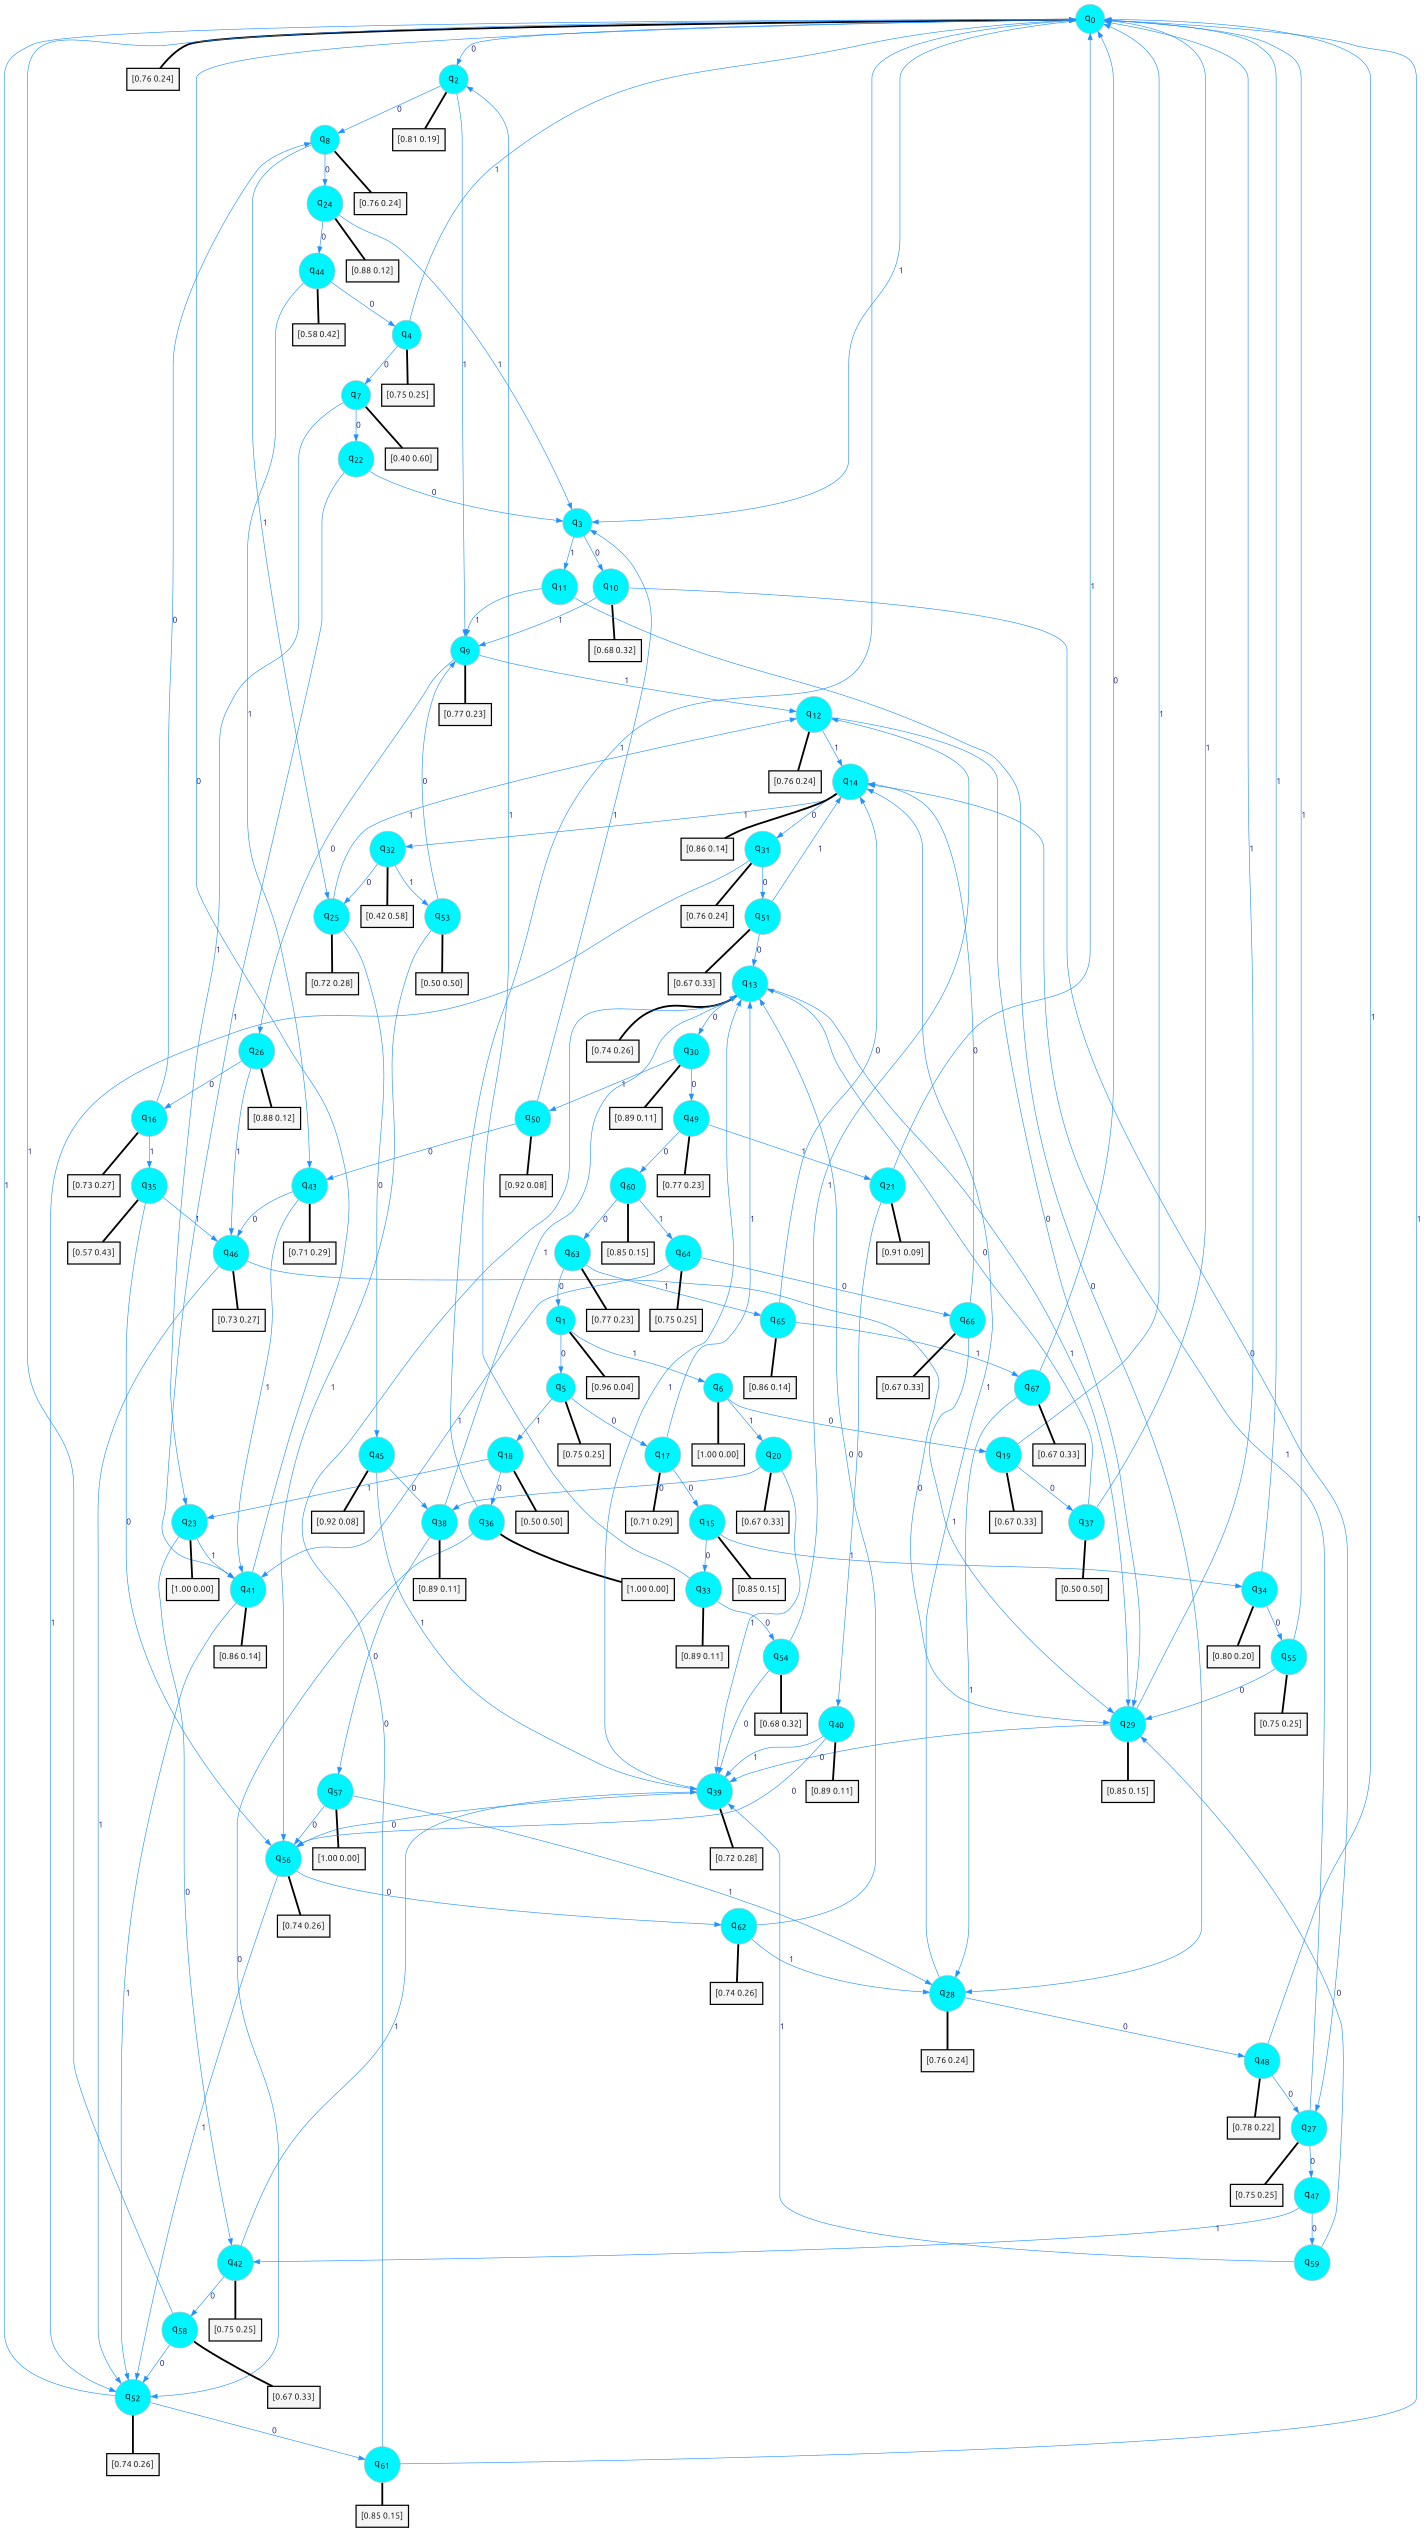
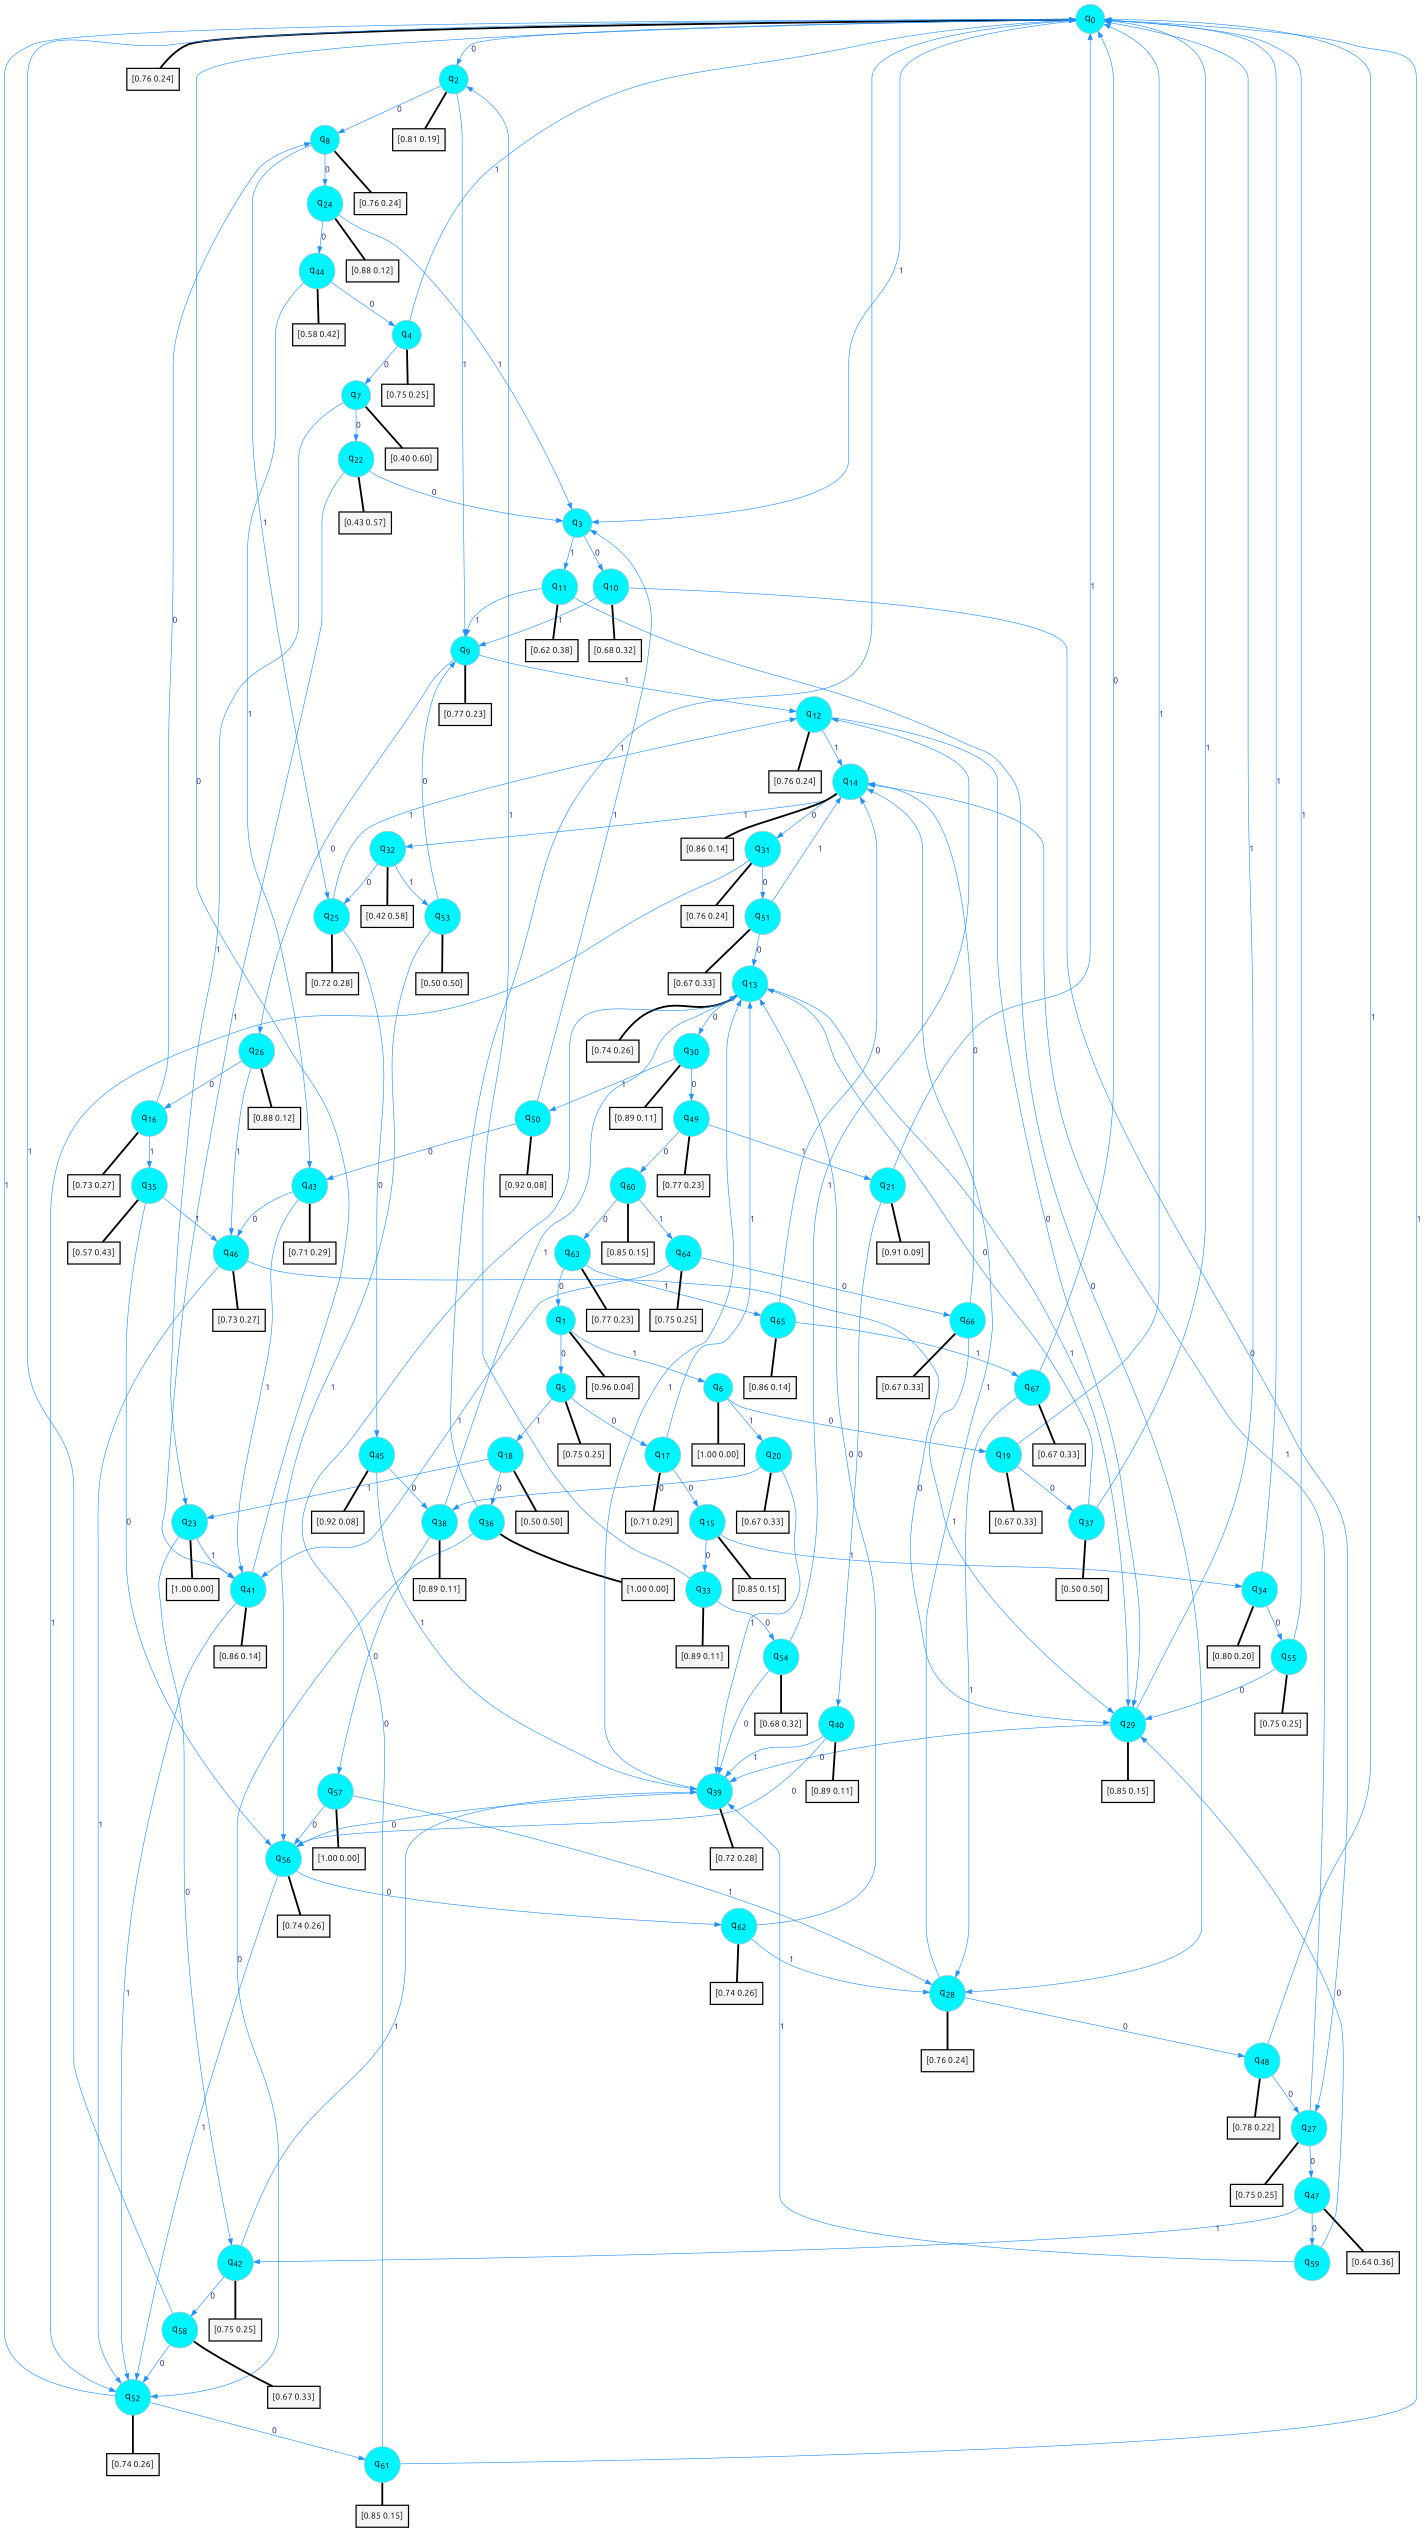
node "[0.43 0.57]": added
node "[0.62 0.38]": added
node "[0.64 0.36]": added
